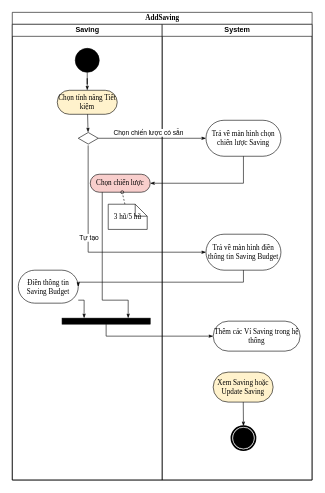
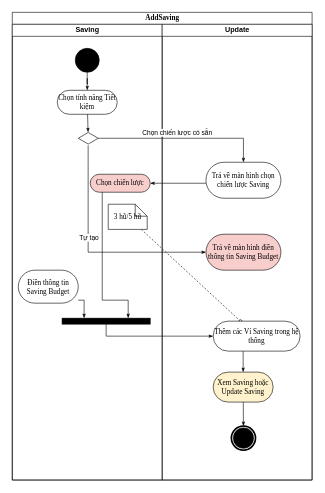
node "System": label "System" -> "Update"
node "Chọn tính năng Tiết kiệm": fillcolor #fff2cc -> #ffffff
node "Trả về màn hình chọn chiến lược Saving": moved (244, 138) -> (244, 180)
edge "3 hũ/5 hũ" -> "Chọn chiến lược": now "3 hũ/5 hũ" -> "Thêm các Ví Saving trong hệ thống"
node "Trả về màn hình điền thông tin Saving Budget": fillcolor #ffffff -> #f8cecc
edge "Trả về màn hình điền thông tin Saving Budget" -> "Điền thông tin Saving Budget": removed
edge "Thêm các Ví Saving trong hệ thống" -> "Xem Saving hoặc Update Saving": added
